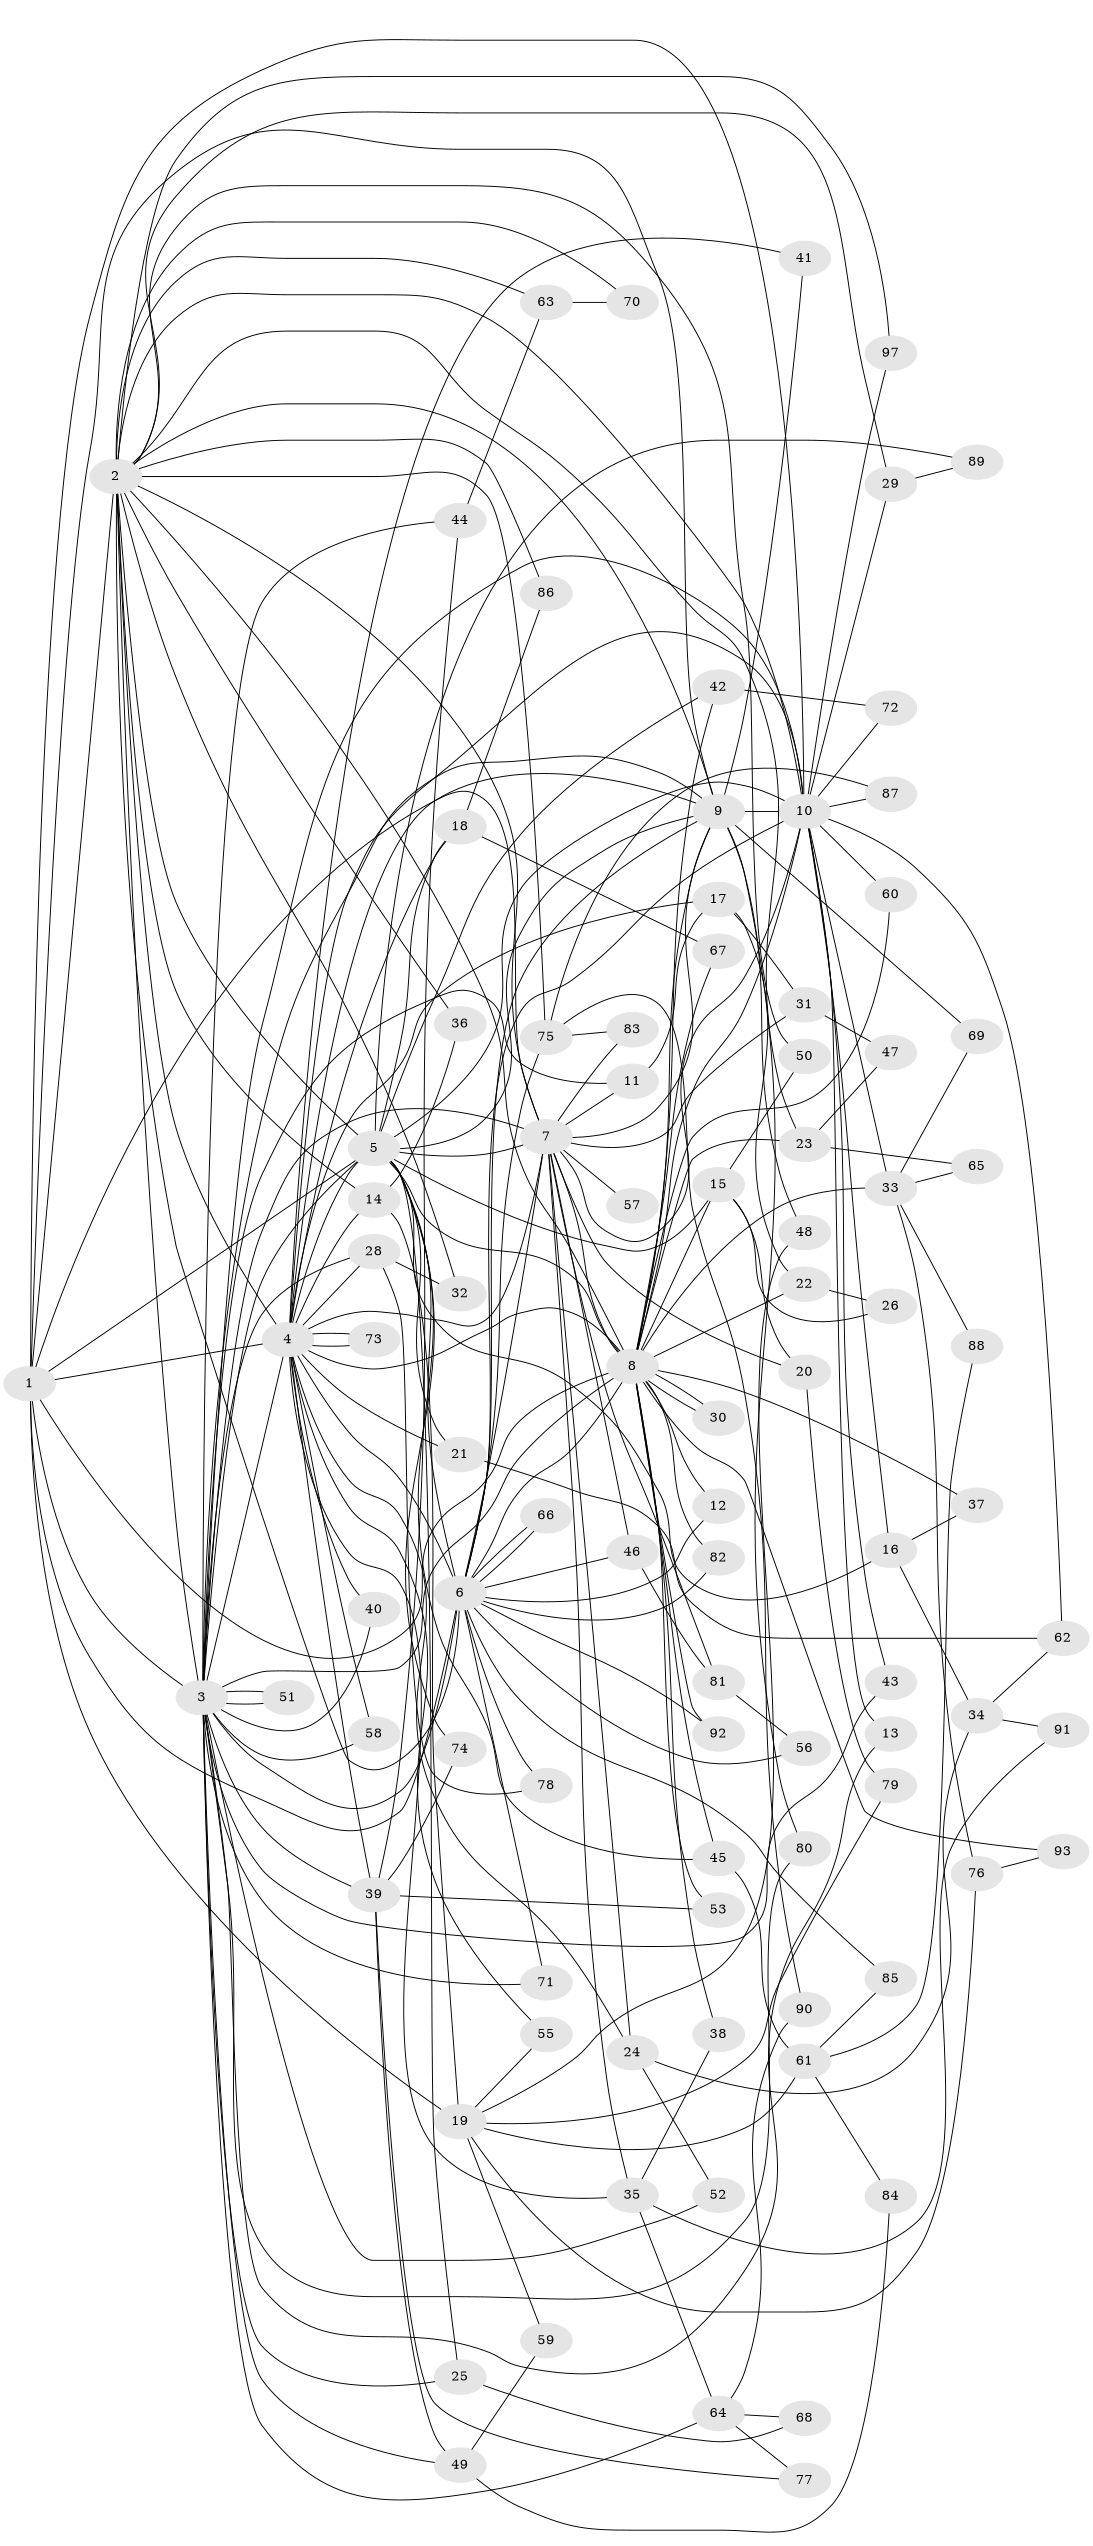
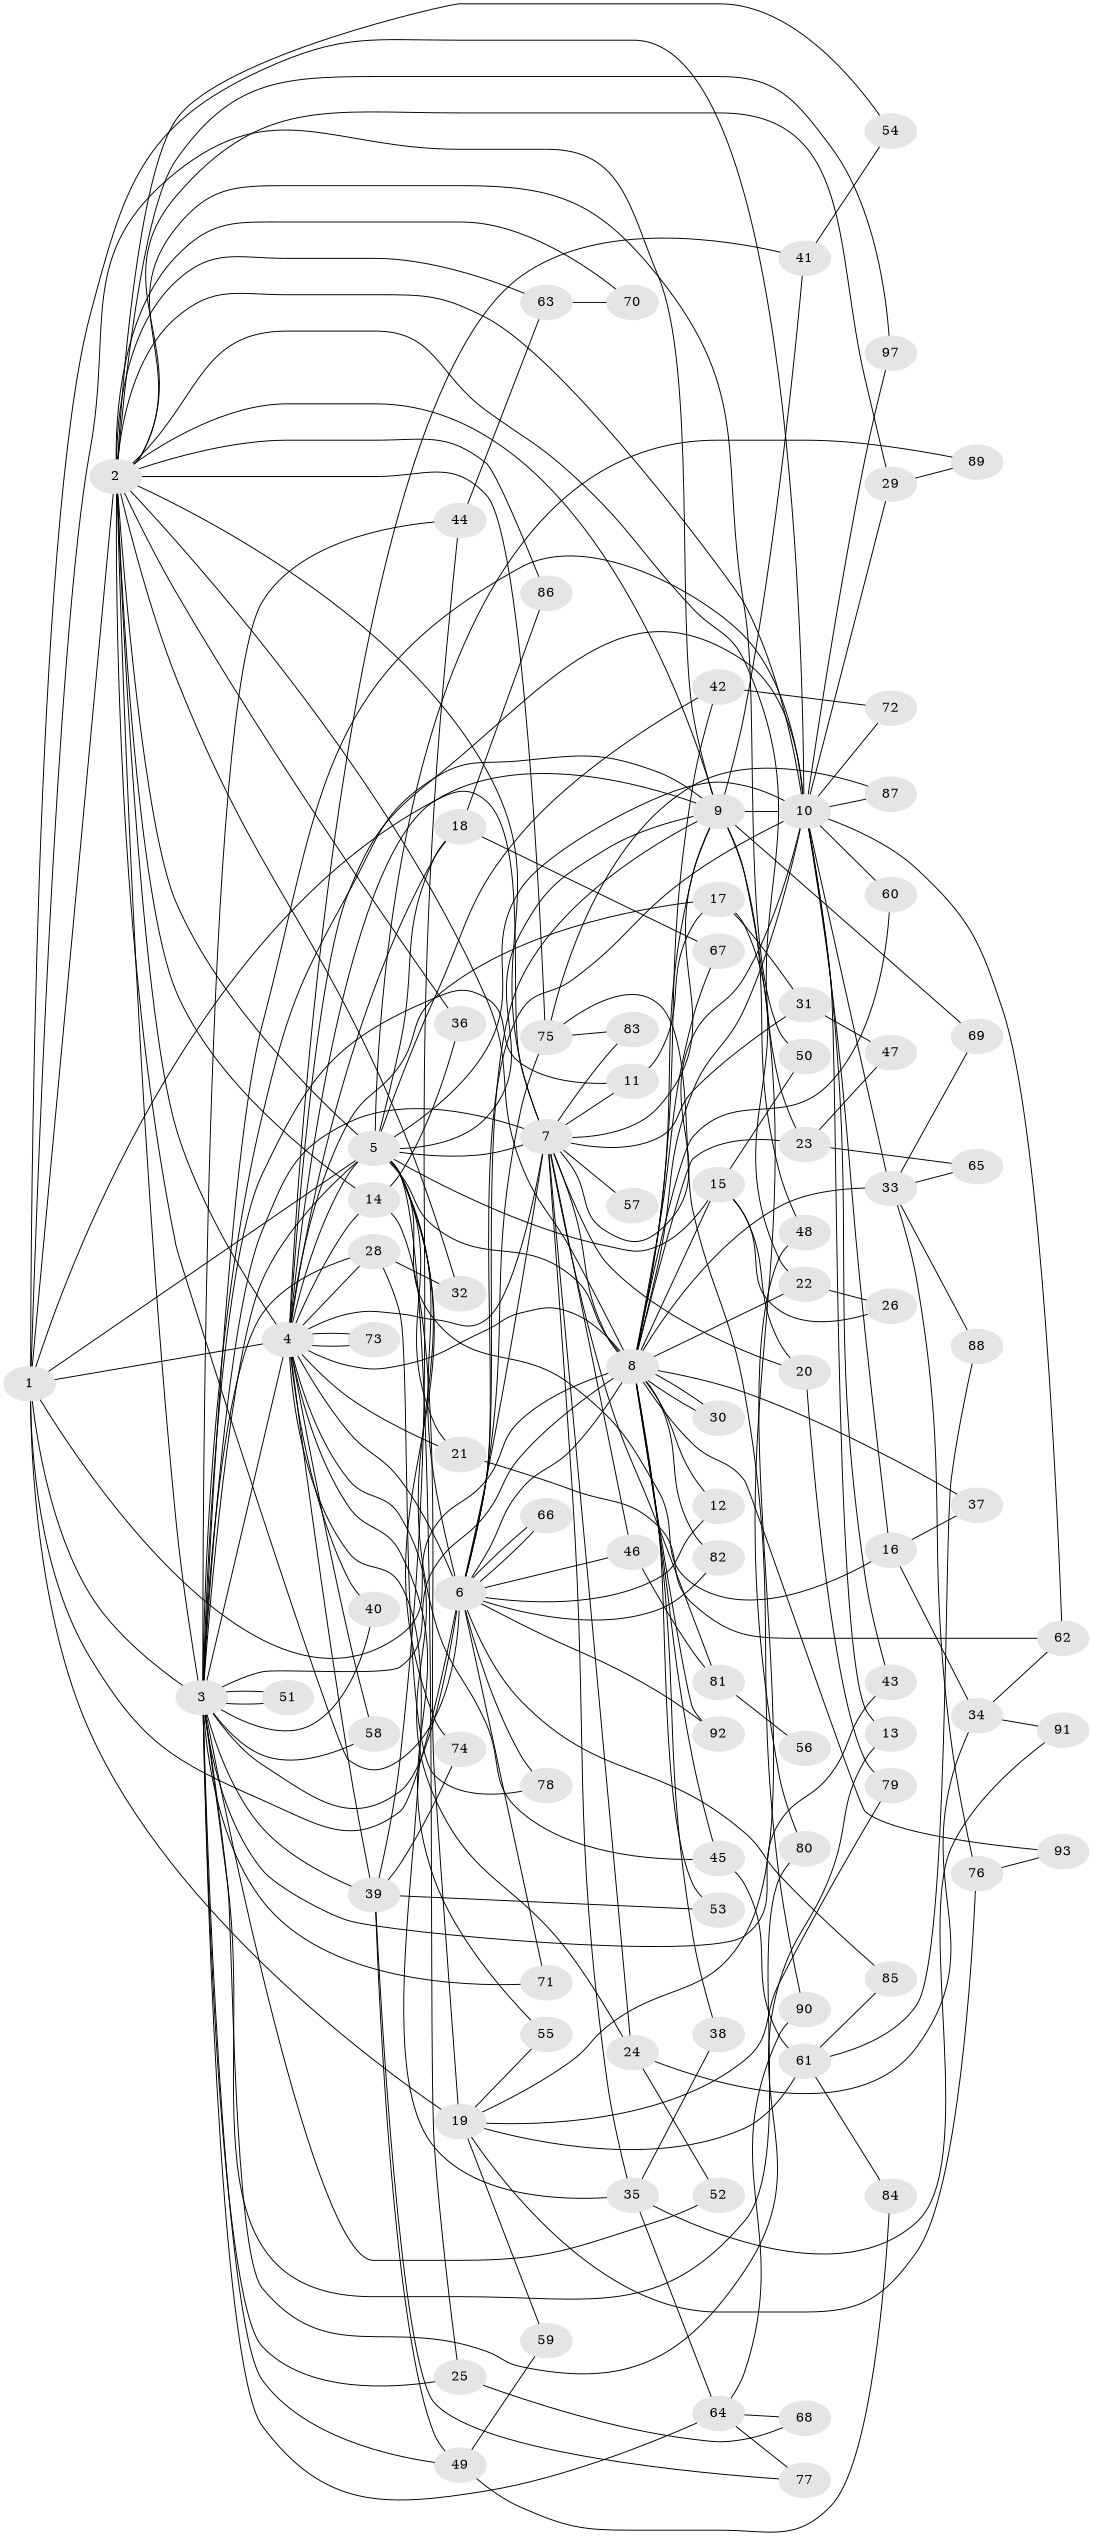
node "54": added
edge "6" -- "56": removed
